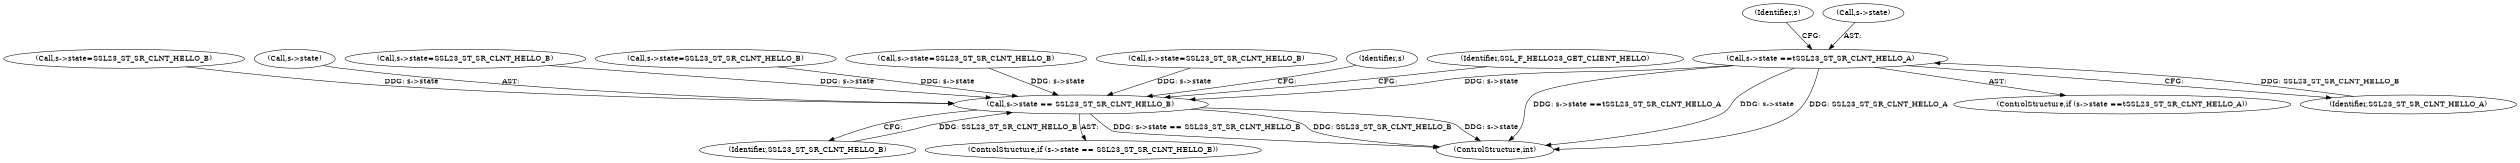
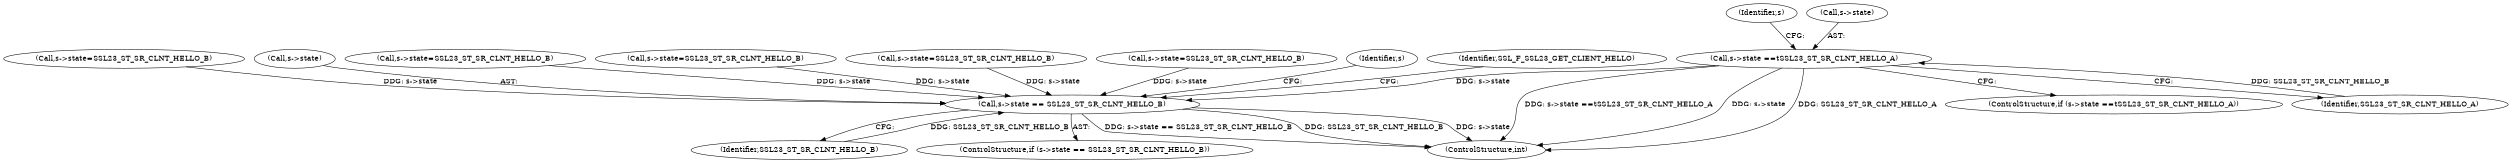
node "(Identifier,SSL_F_HELLO23_GET_CLIENT_HELLO)": label "(Identifier,SSL_F_HELLO23_GET_CLIENT_HELLO)" -> "(Identifier,SSL_F_SSL23_GET_CLIENT_HELLO)"
edge "(Call,s->state ==tSSL23_ST_SR_CLNT_HELLO_A)" -> "(ControlStructure,if (s->state ==tSSL23_ST_SR_CLNT_HELLO_A))": label "AST: " -> "CFG: "
